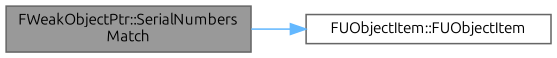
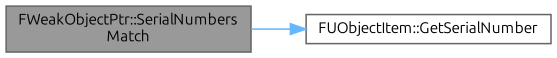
node "FUObjectItem::FUObjectItem": label "FUObjectItem::FUObjectItem" -> "FUObjectItem::GetSerialNumber"
